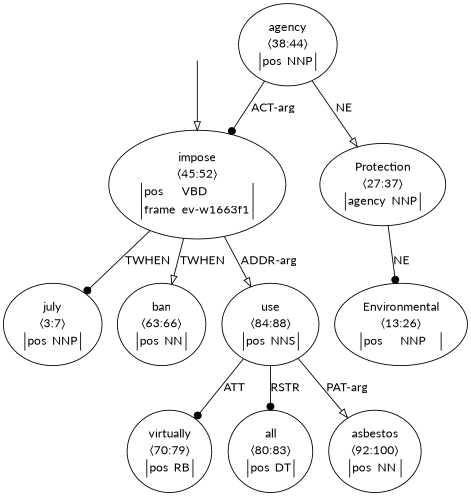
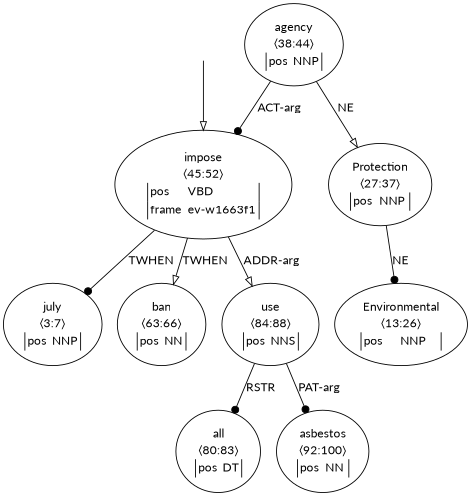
node "Protection": text "agency" -> "pos"
edge "use" -> "asbestos": arrowhead onormal -> dot
node "virtually": removed
